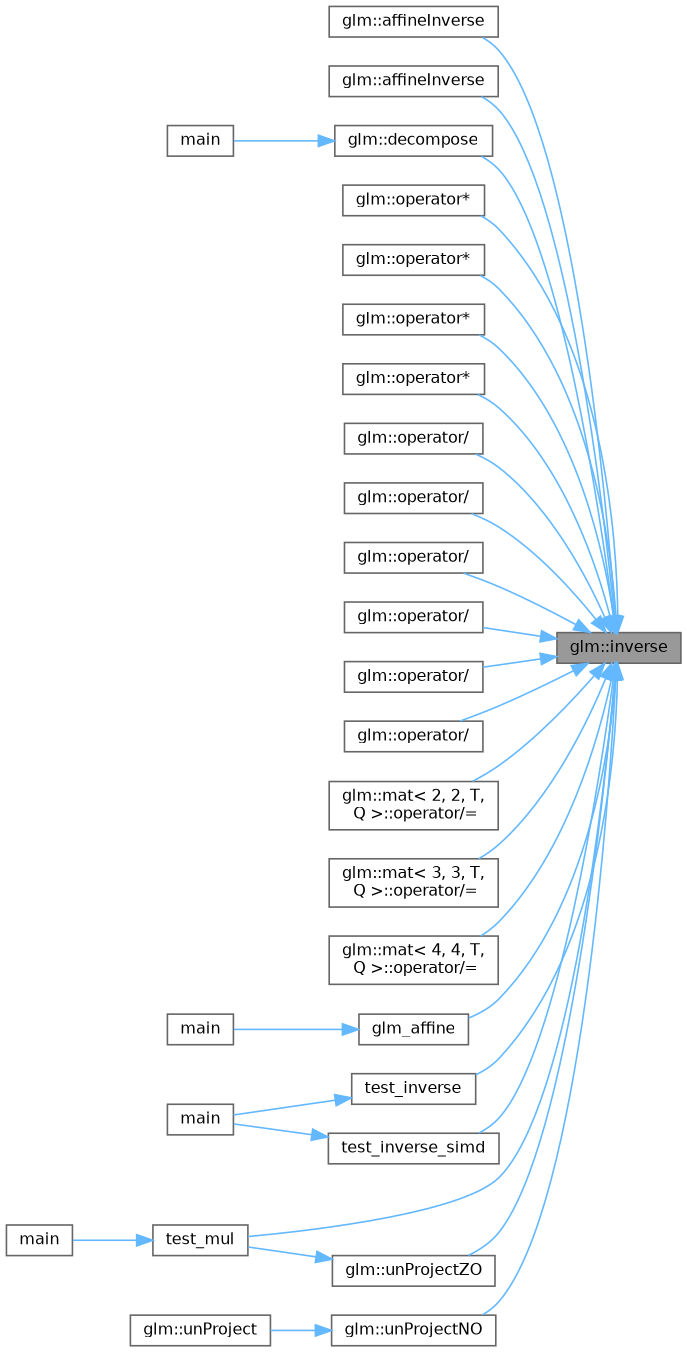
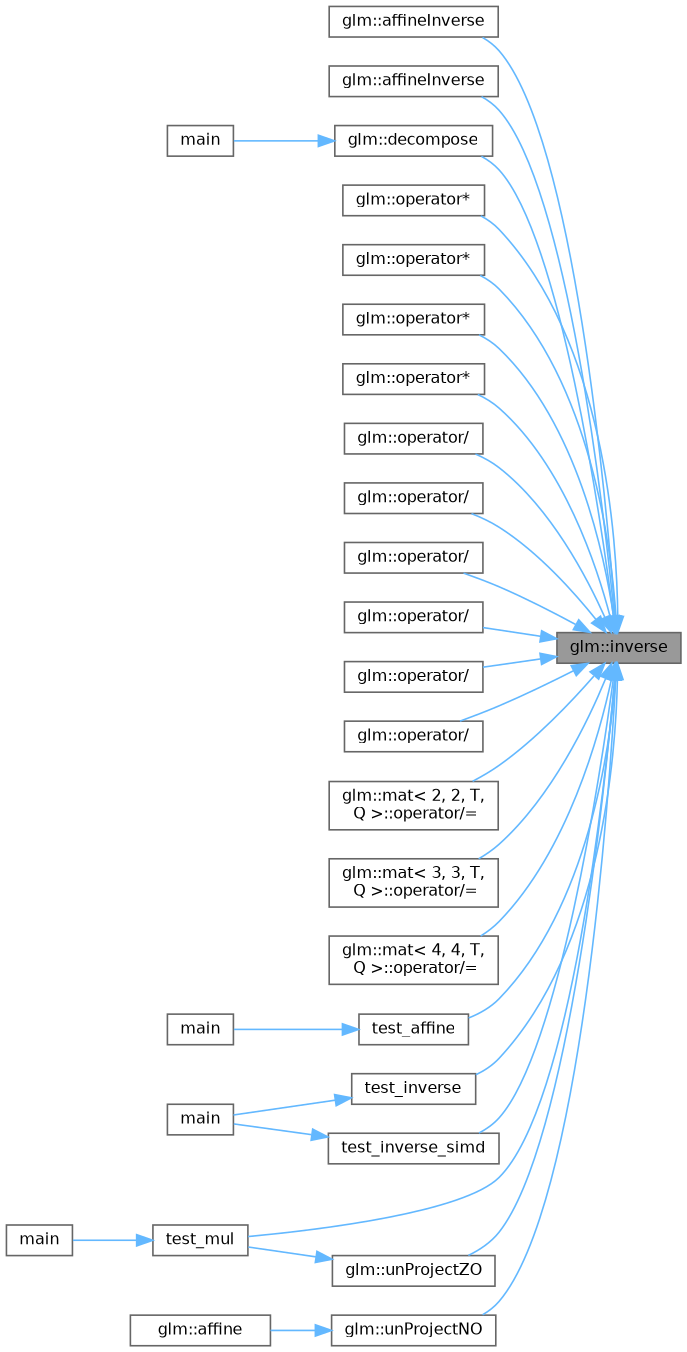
node "glm_affine": label "glm_affine" -> "test_affine"
node "glm::unProject": label "glm::unProject" -> "glm::affine"
